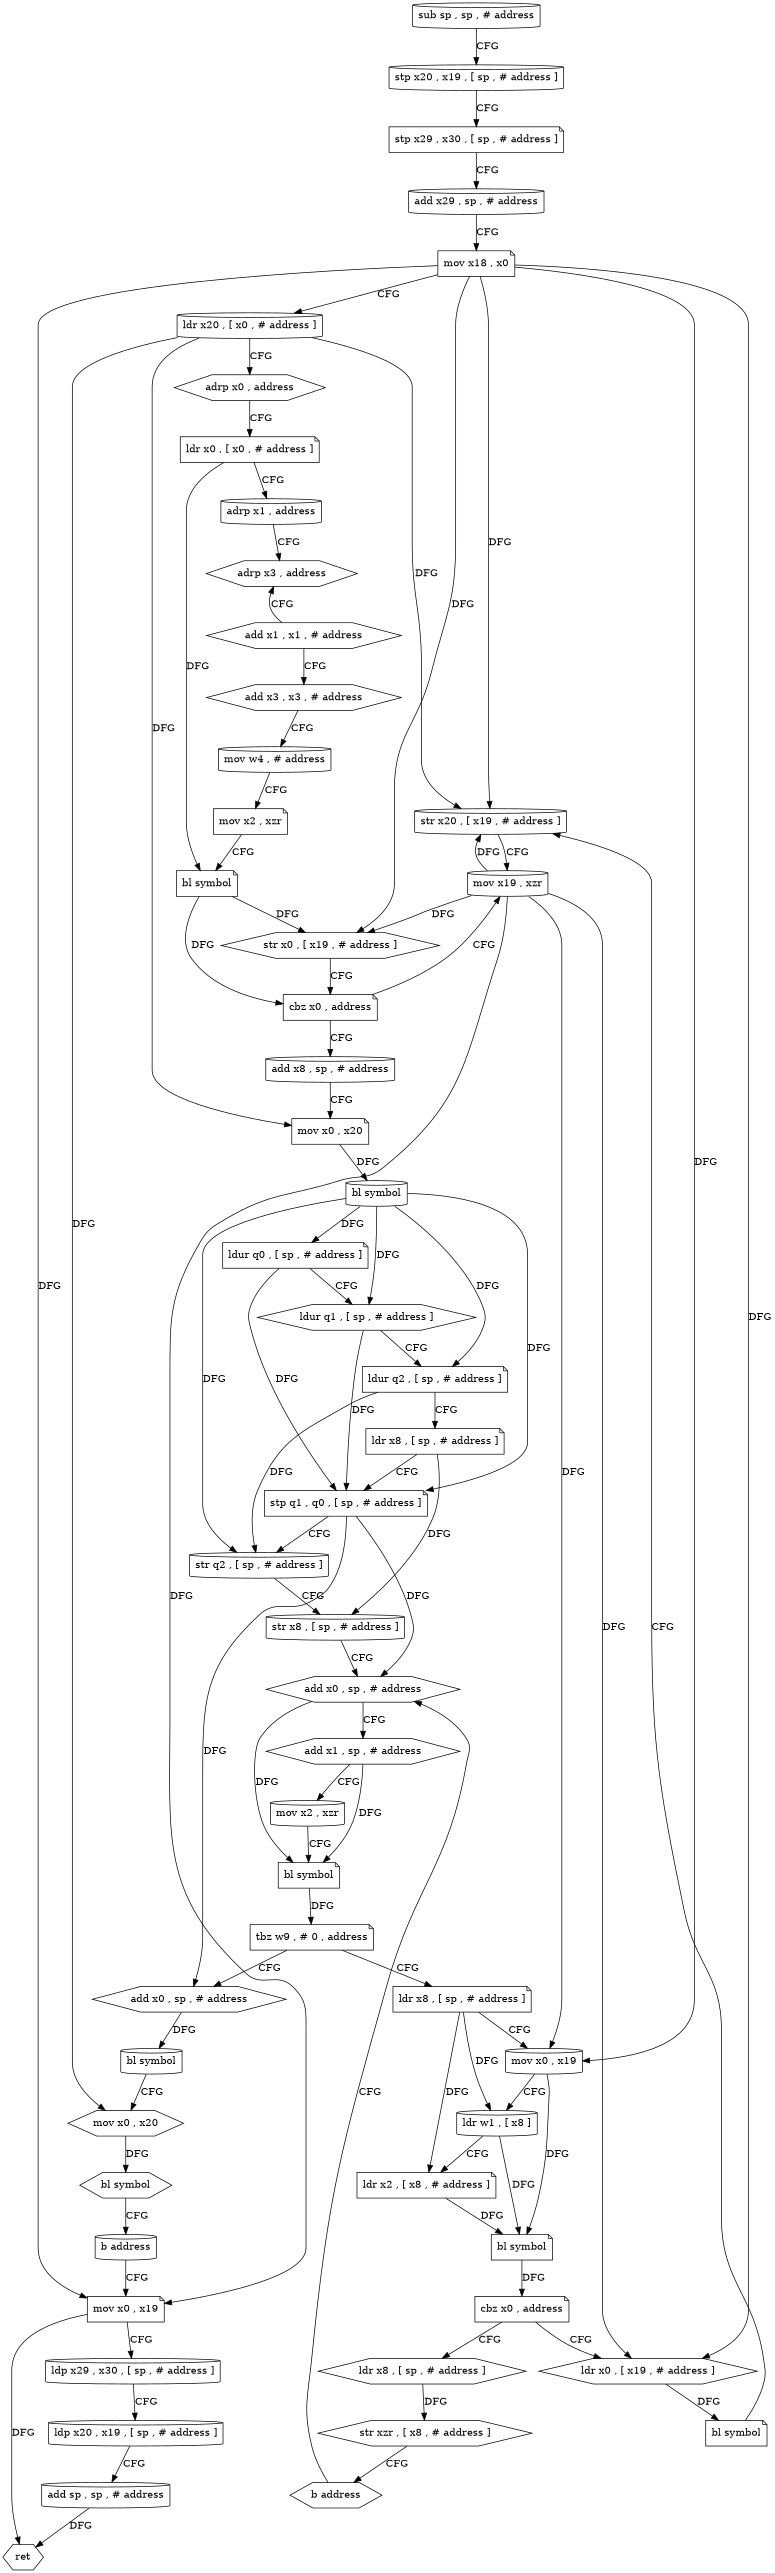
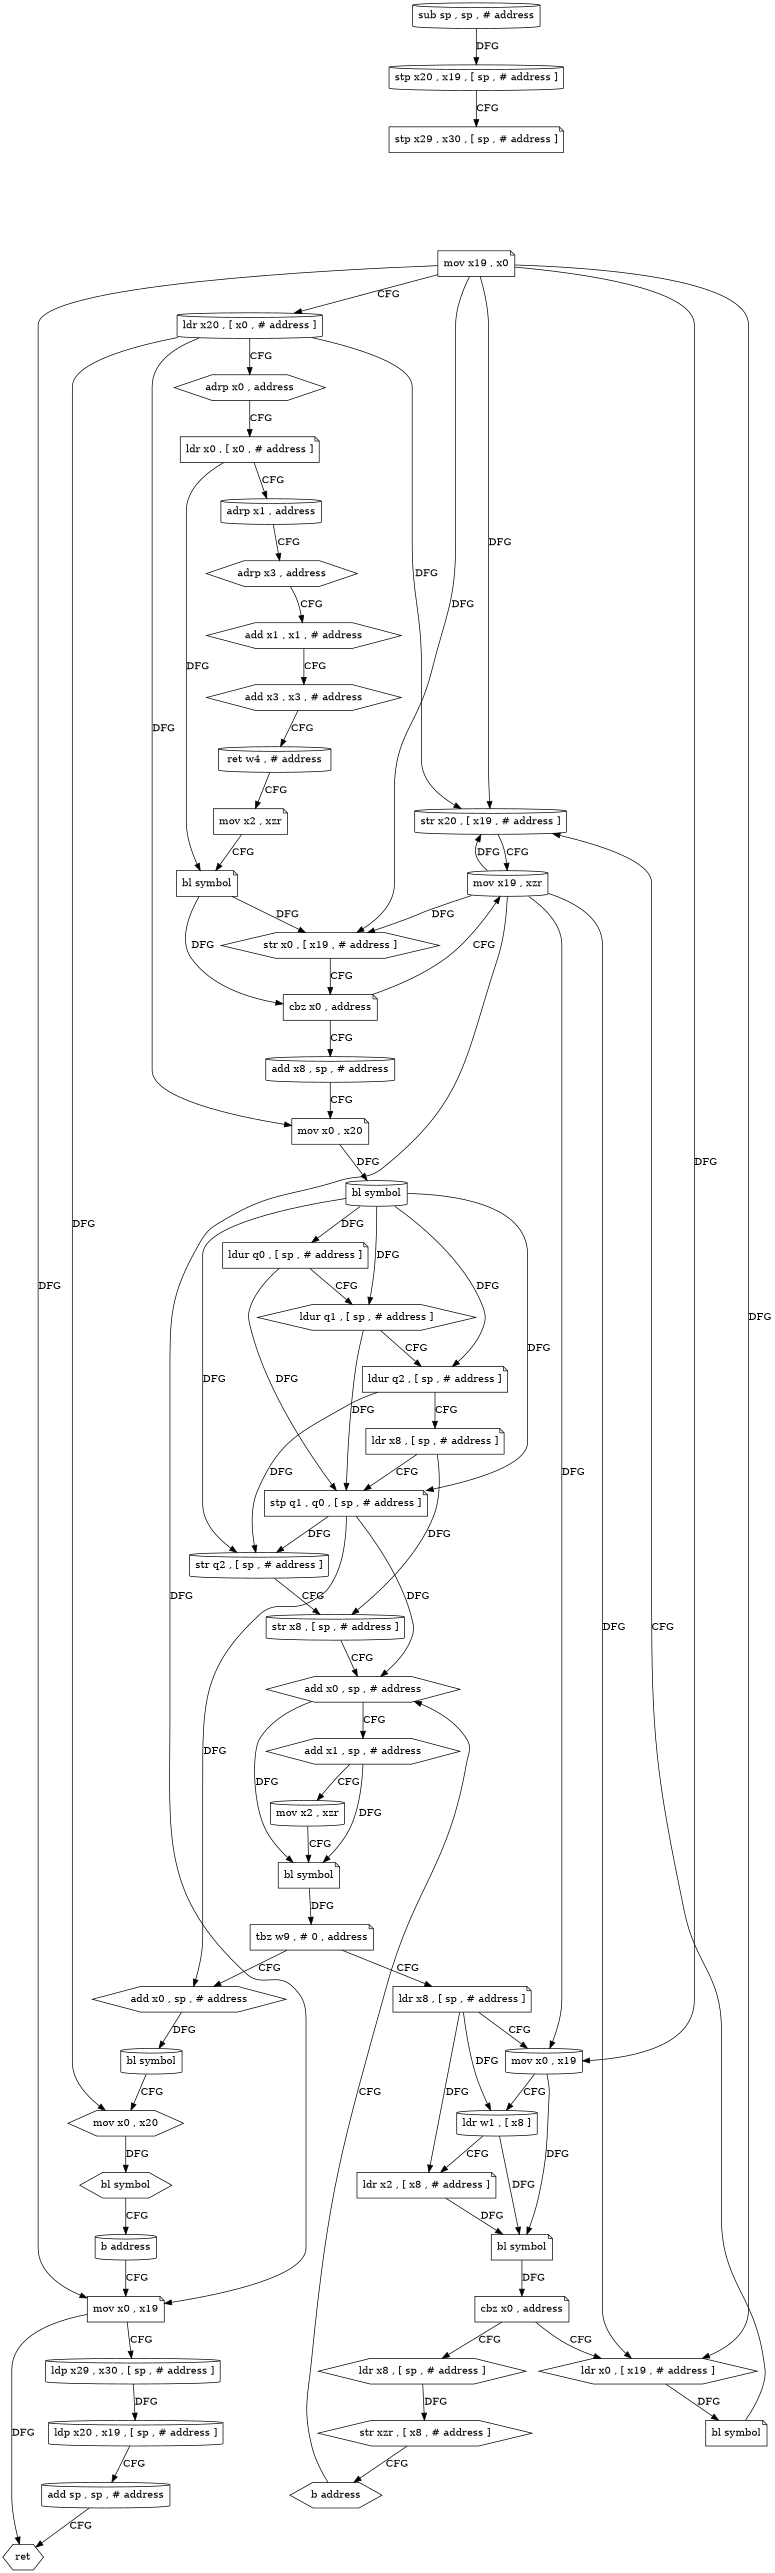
edge "sub sp , sp , # address" -> "stp x20 , x19 , [ sp , # address ]": label "CFG" -> "DFG"
node "add x29 , sp , # address": removed
node "mov x18 , x0": label "mov x18 , x0" -> "mov x19 , x0"
edge "add x1 , x1 , # address" -> "adrp x3 , address": reversed
node "mov w4 , # address": label "mov w4 , # address" -> "ret w4 , # address"
edge "stp q1 , q0 , [ sp , # address ]" -> "str q2 , [ sp , # address ]": label "CFG" -> "DFG"
edge "ldp x29 , x30 , [ sp , # address ]" -> "ldp x20 , x19 , [ sp , # address ]": label "CFG" -> "DFG"
edge "add sp , sp , # address" -> "ret": label "DFG" -> "CFG"
